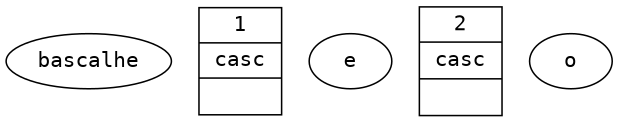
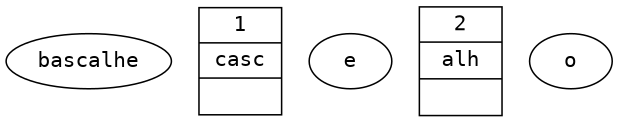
node "2": text "casc" -> "alh"
